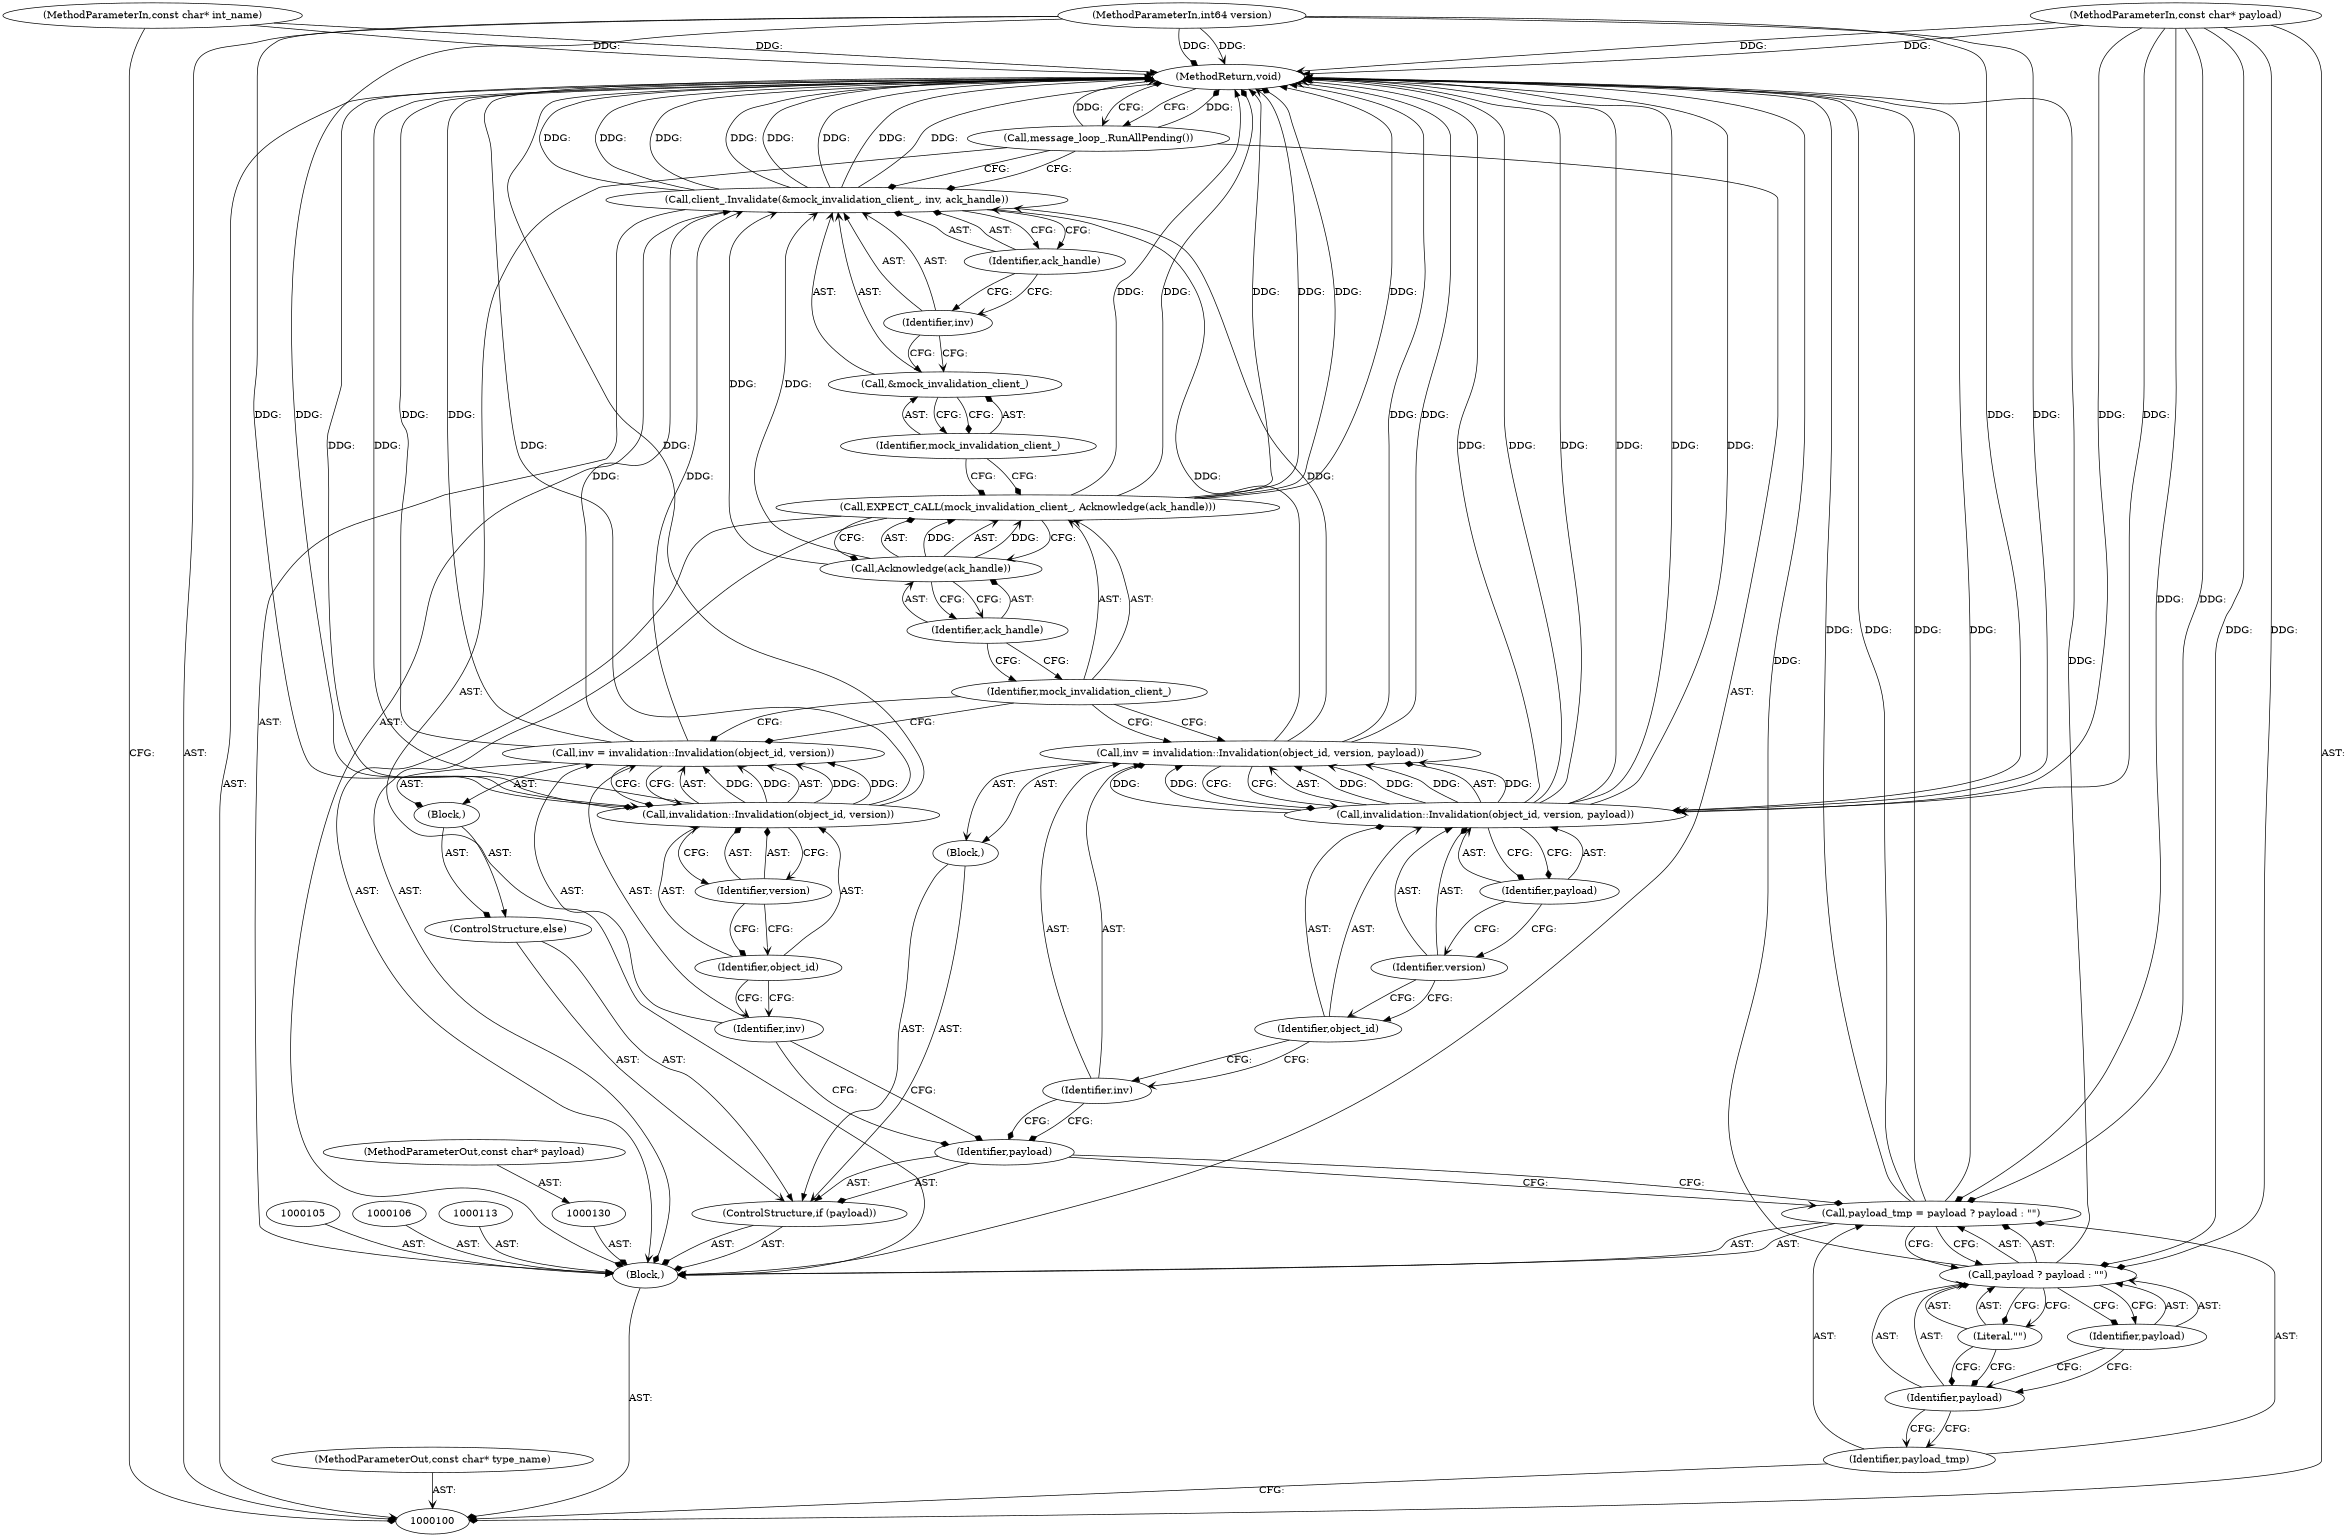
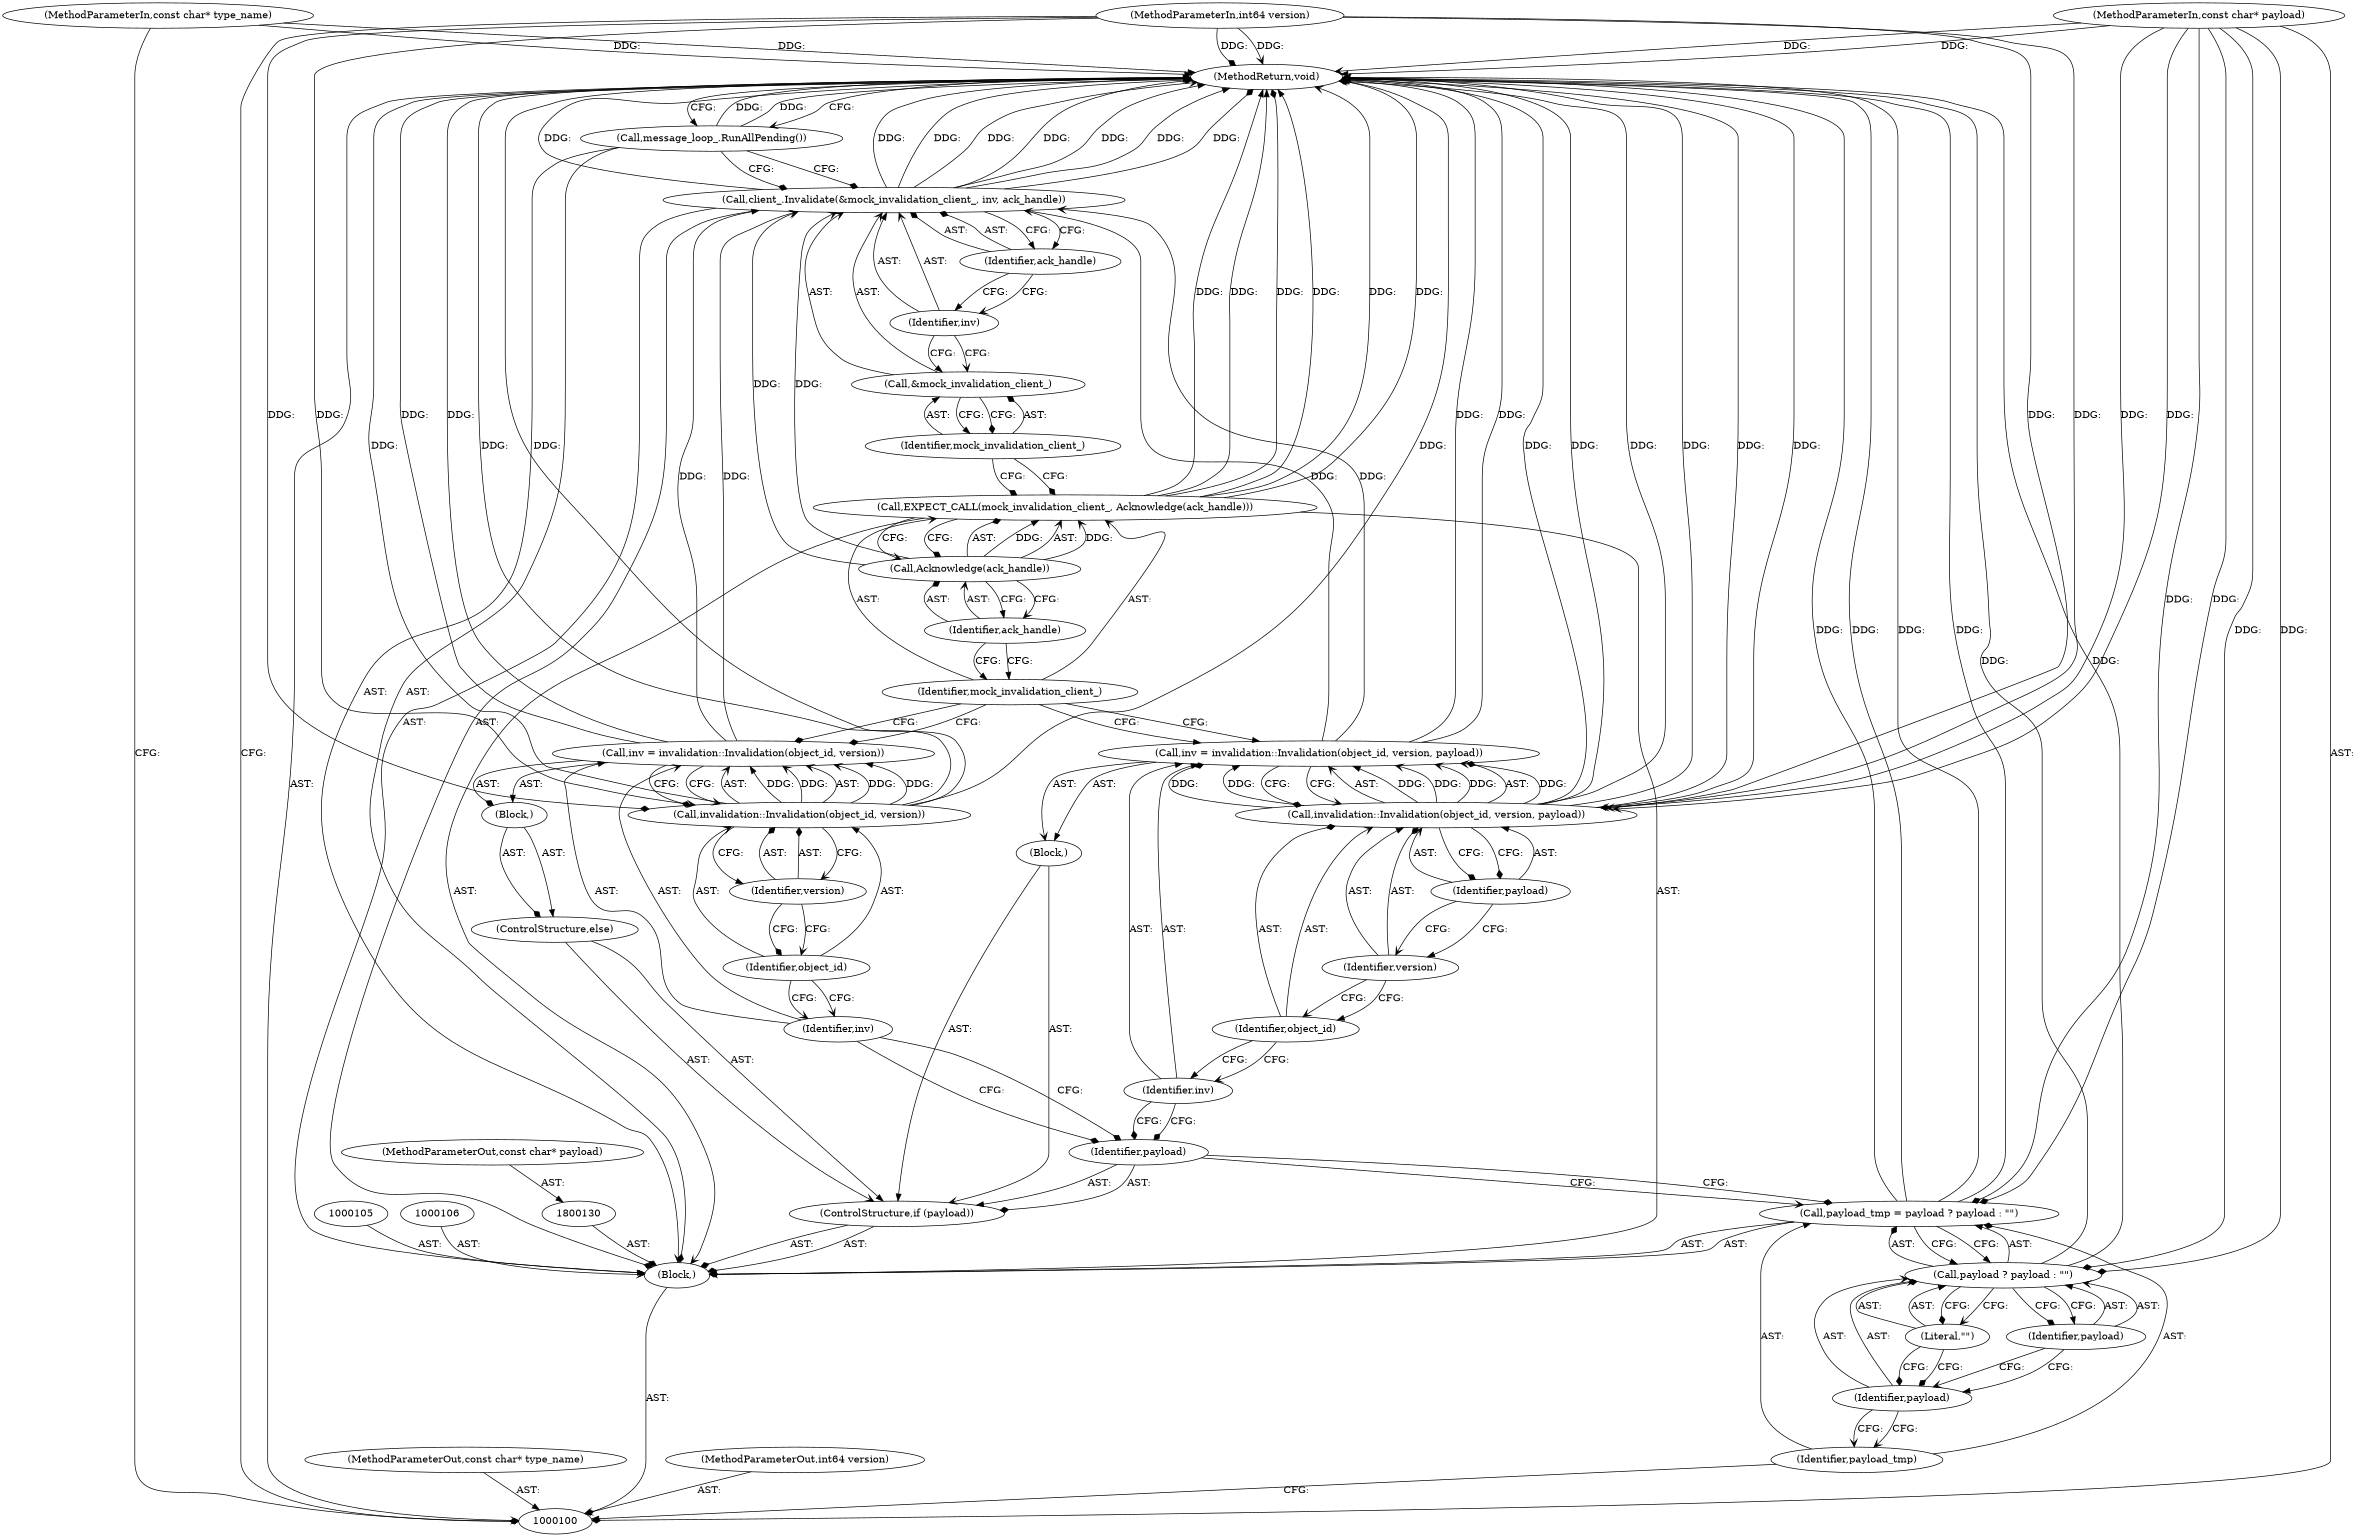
node "(MethodParameterIn,const char* int_name)": label "(MethodParameterIn,const char* int_name)" -> "(MethodParameterIn,const char* type_name)"
edge "(MethodParameterIn,int64 version)" -> "1000100": label "AST: " -> "CFG: "
node "1000113": removed
node "1000130": label "1000130" -> "1800130"
node "(MethodParameterOut,int64 version)": added
edge "(MethodParameterOut,const char* type_name)" -> "1000100": arrowhead vee -> normal
